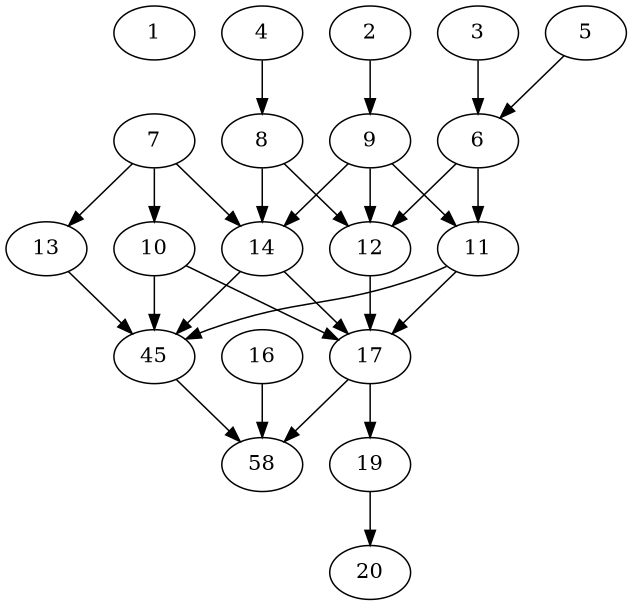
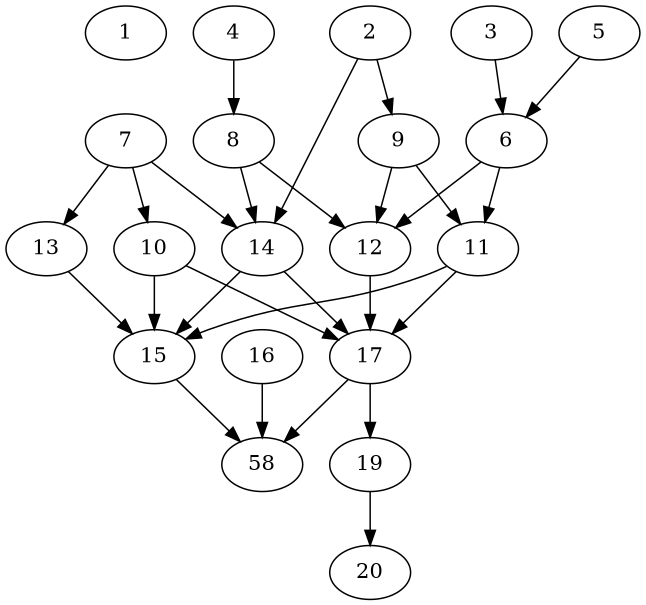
edge "9" -> "14": now "2" -> "14"
node "45": label "45" -> "15"
